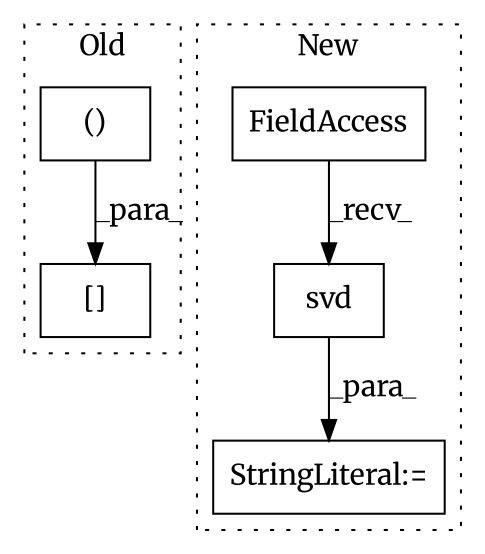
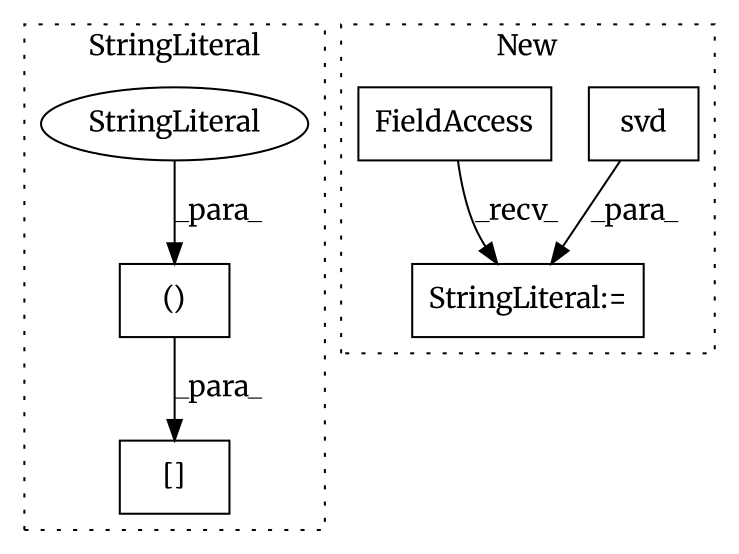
cluster "Old": label "Old" -> "StringLiteral"
node "StringLiteral": added
edge "FieldAccess" -> "svd": now "FieldAccess" -> "StringLiteral:="
